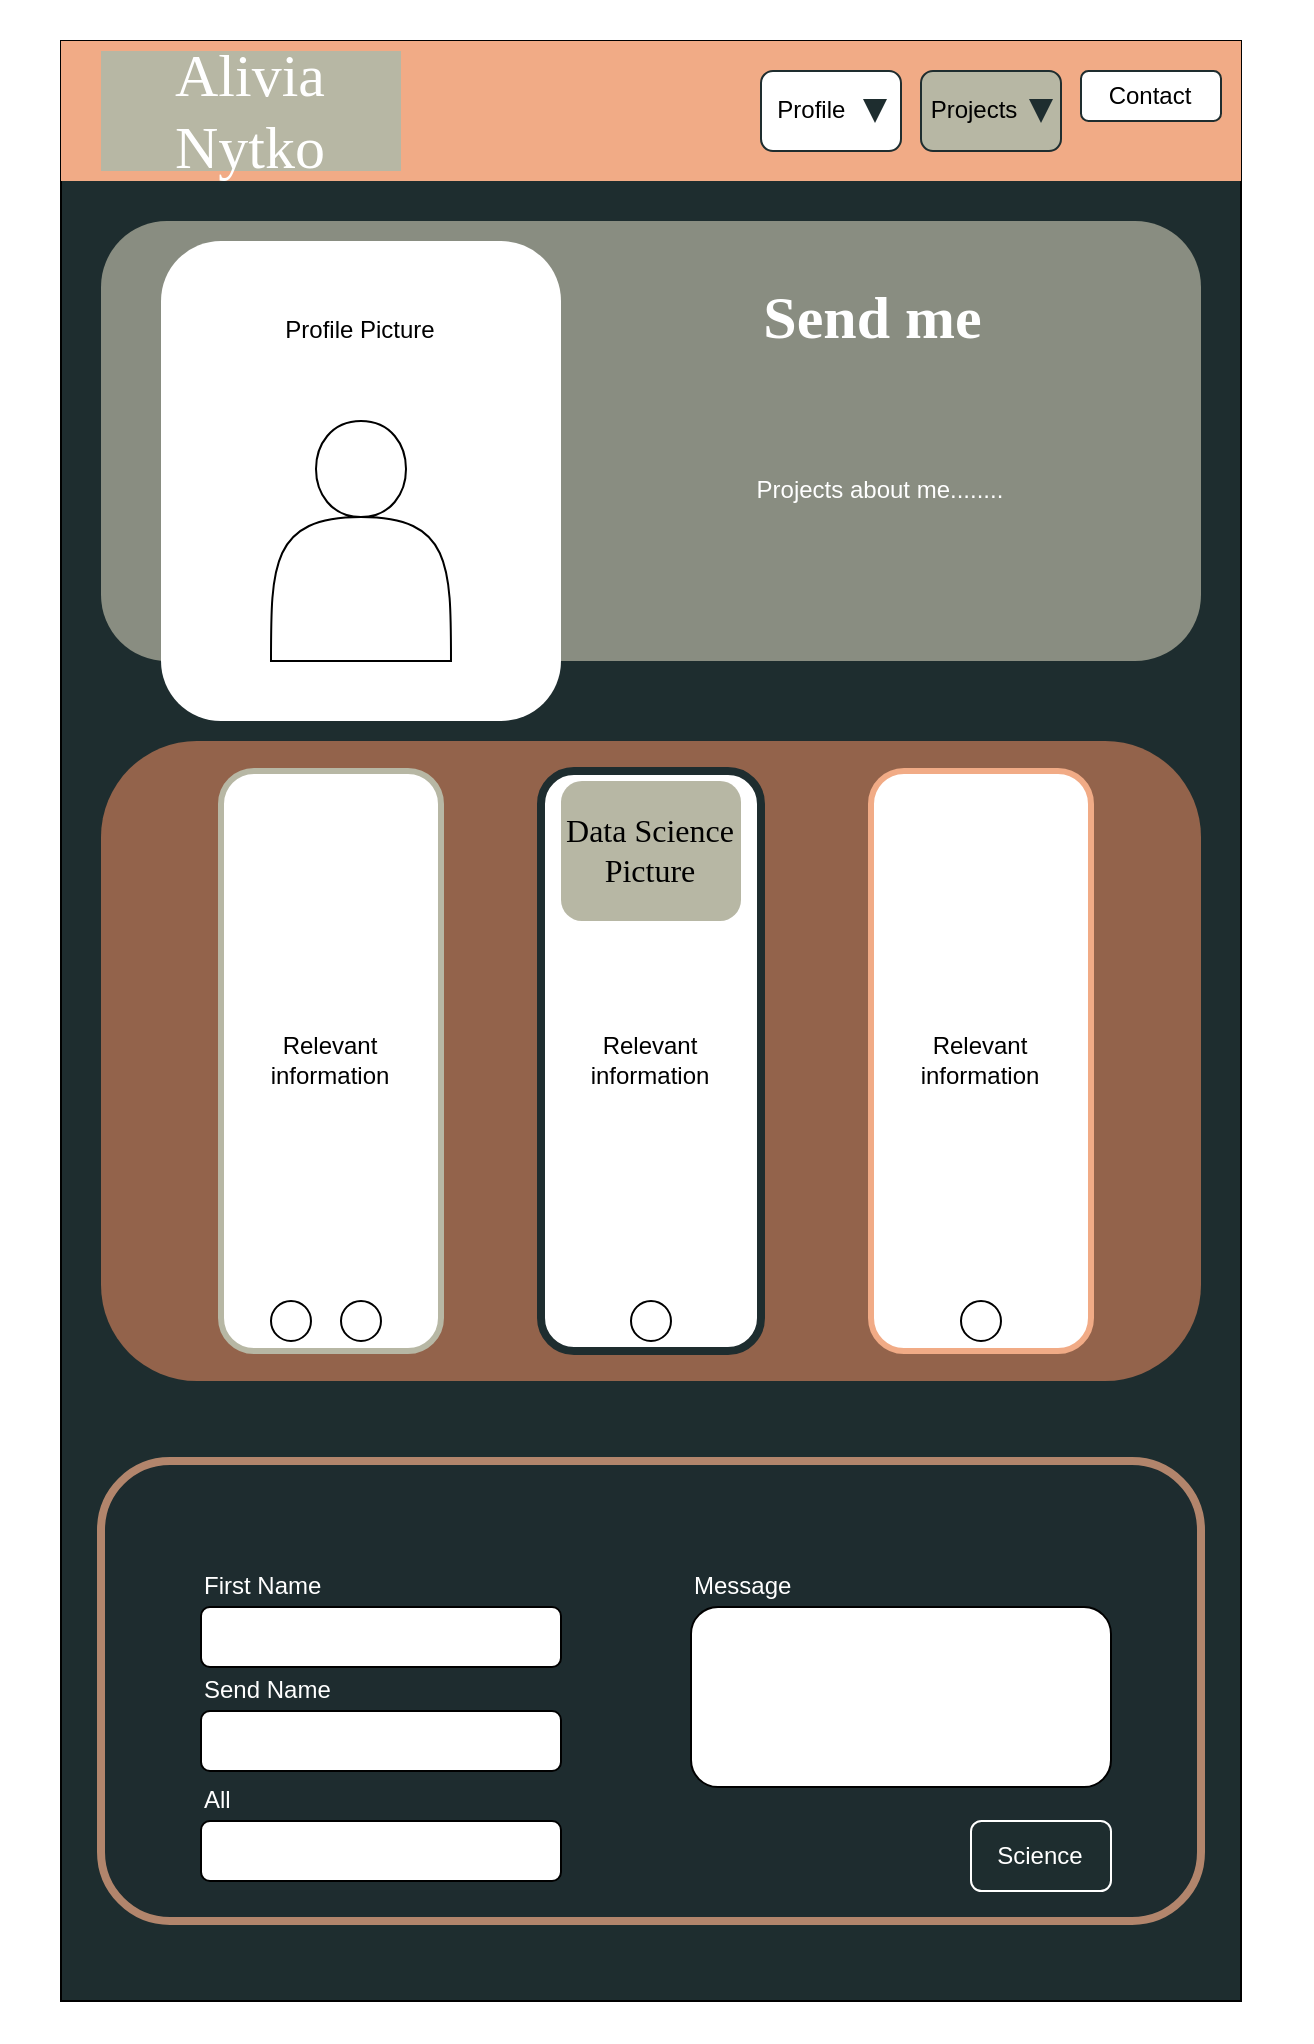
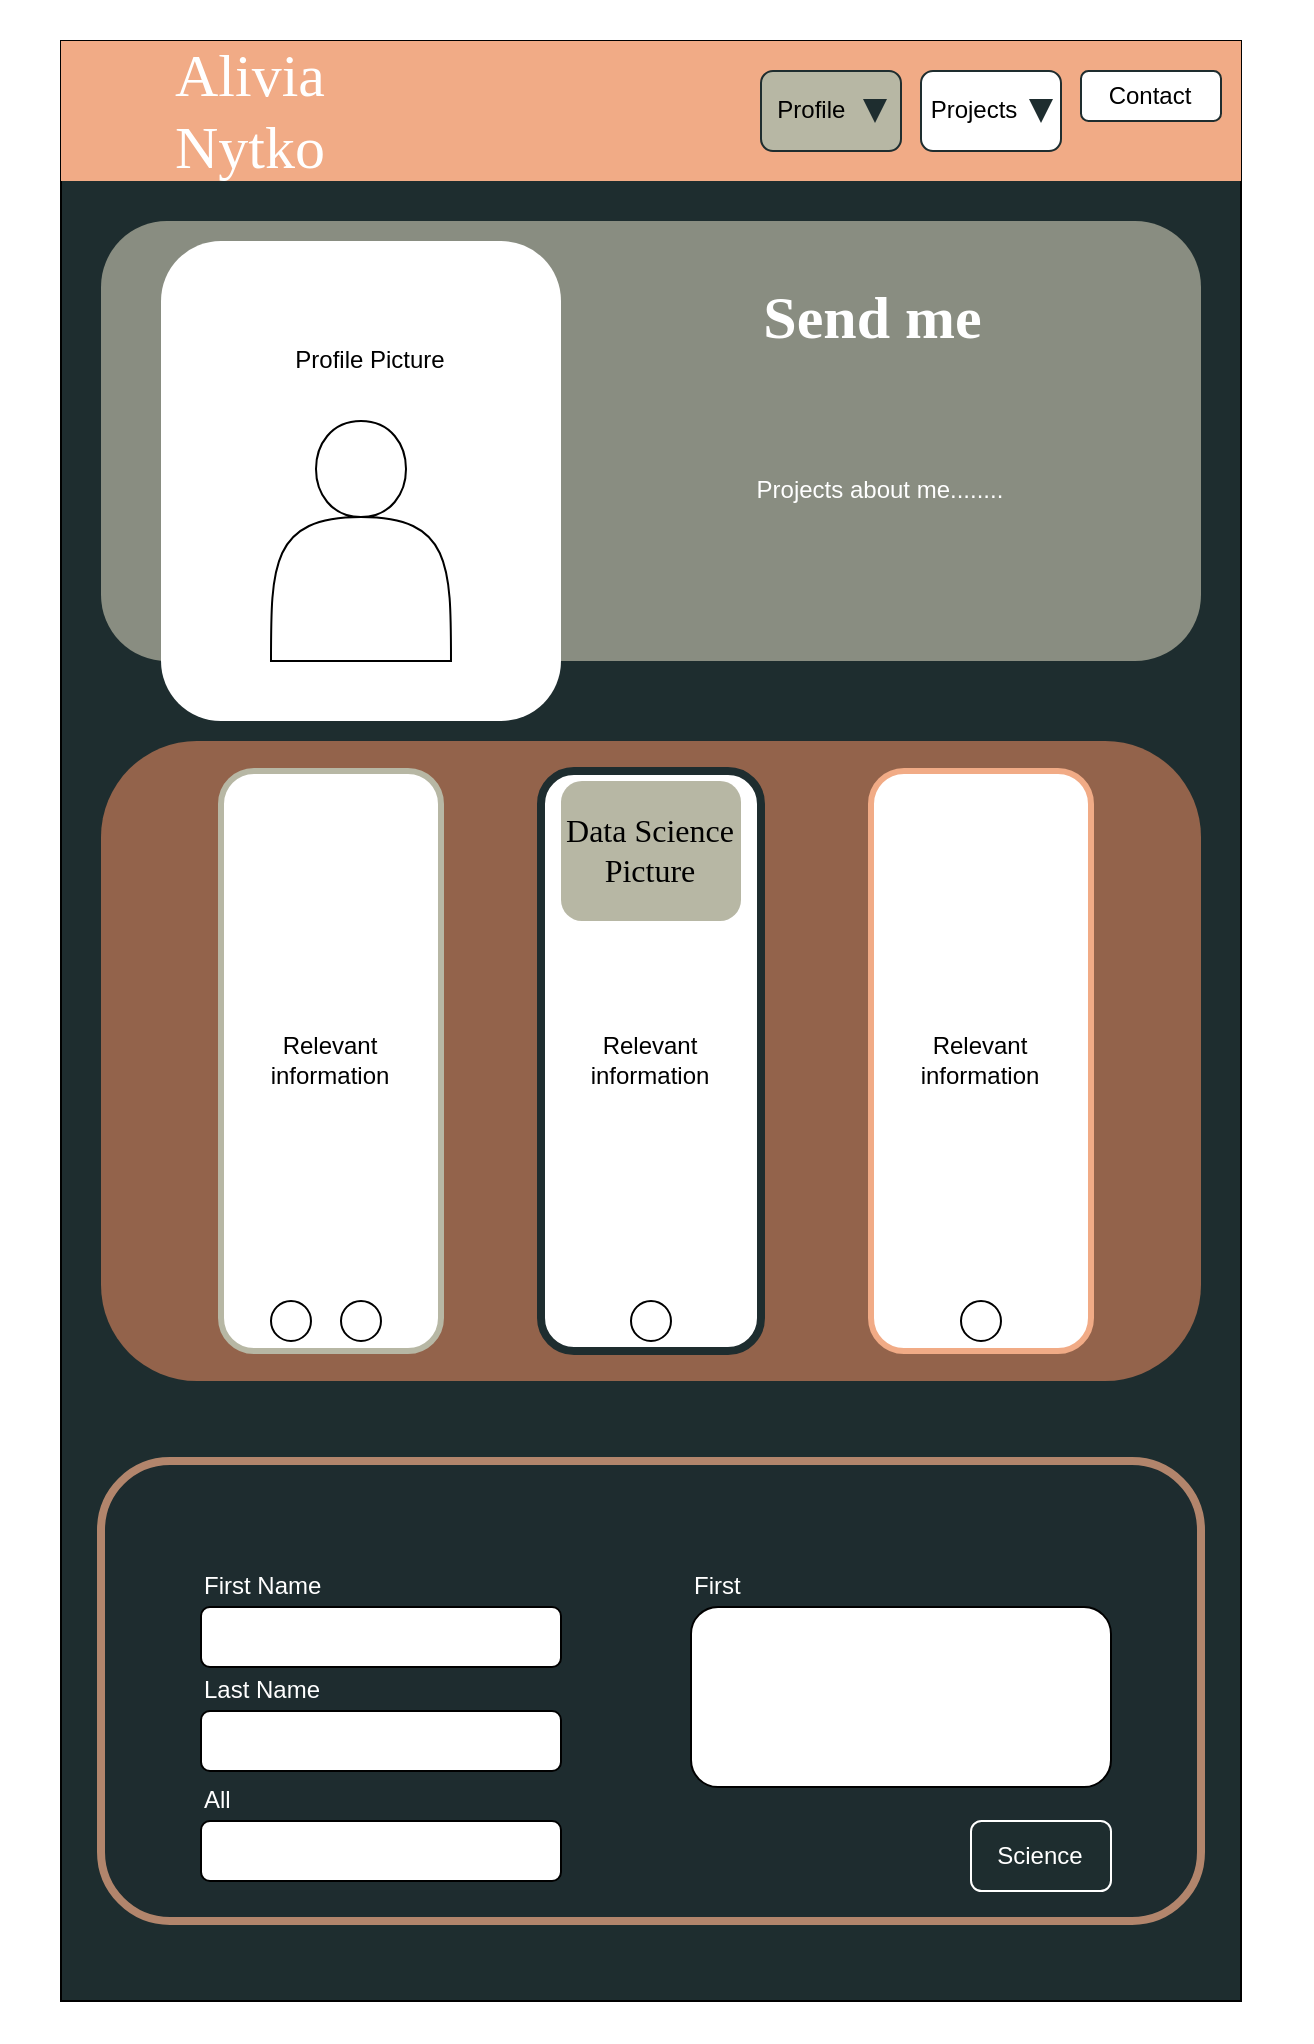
node "Alivia Nytko": fillcolor #b7b7a4 -> #f1ab86
node "Profile": fillcolor #ffffff -> #b7b7a4
node "Projects": fillcolor #b7b7a4 -> #ffffff
node "Profile Picture": moved (361, 331) -> (371, 361)
node "Message": label "Message" -> "First"
node "Send Name": label "Send Name" -> "Last Name"
